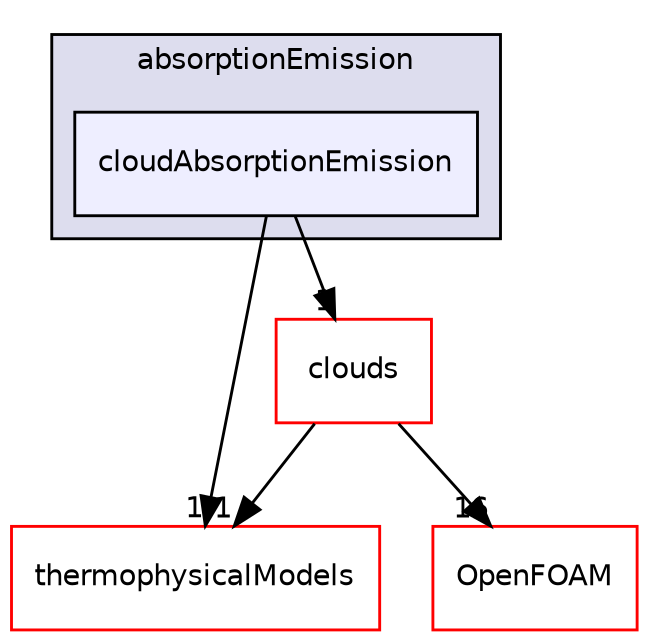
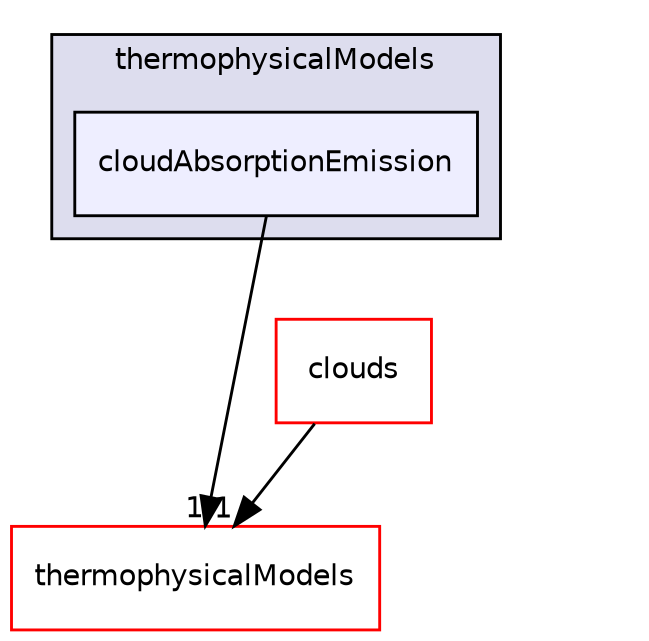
cluster "absorptionEmission": label "absorptionEmission" -> "thermophysicalModels"
edge "cloudAbsorptionEmission" -> "clouds": removed
node "OpenFOAM": removed
